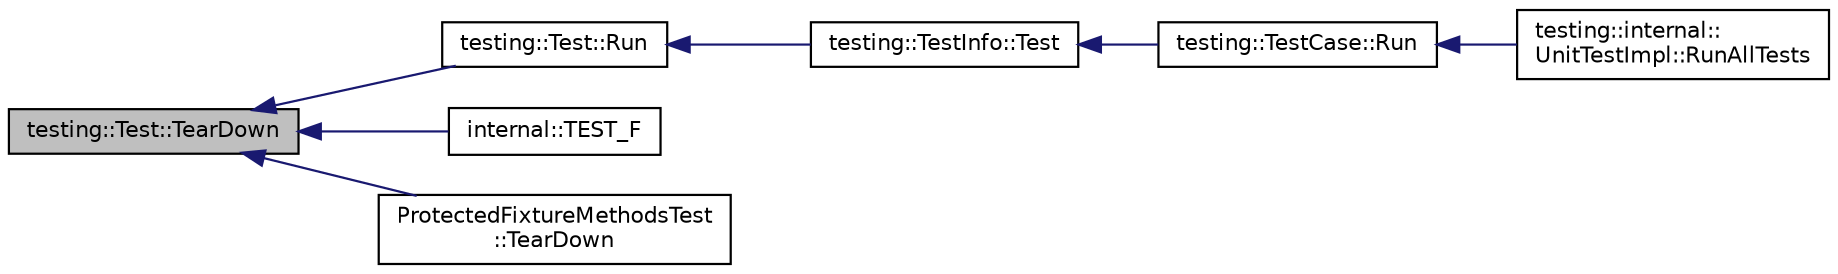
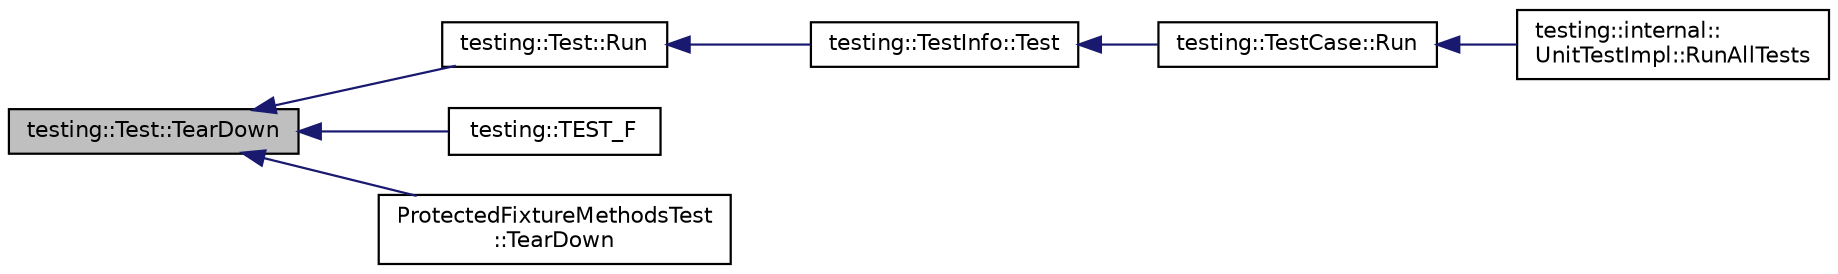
node "internal::TEST_F": label "internal::TEST_F" -> "testing::TEST_F"
